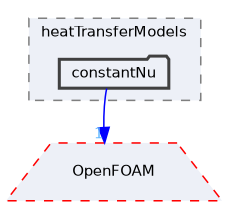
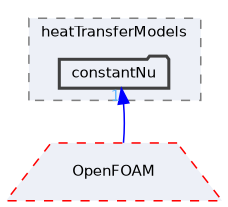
edge "constantNu" -> "OpenFOAM": reversed
